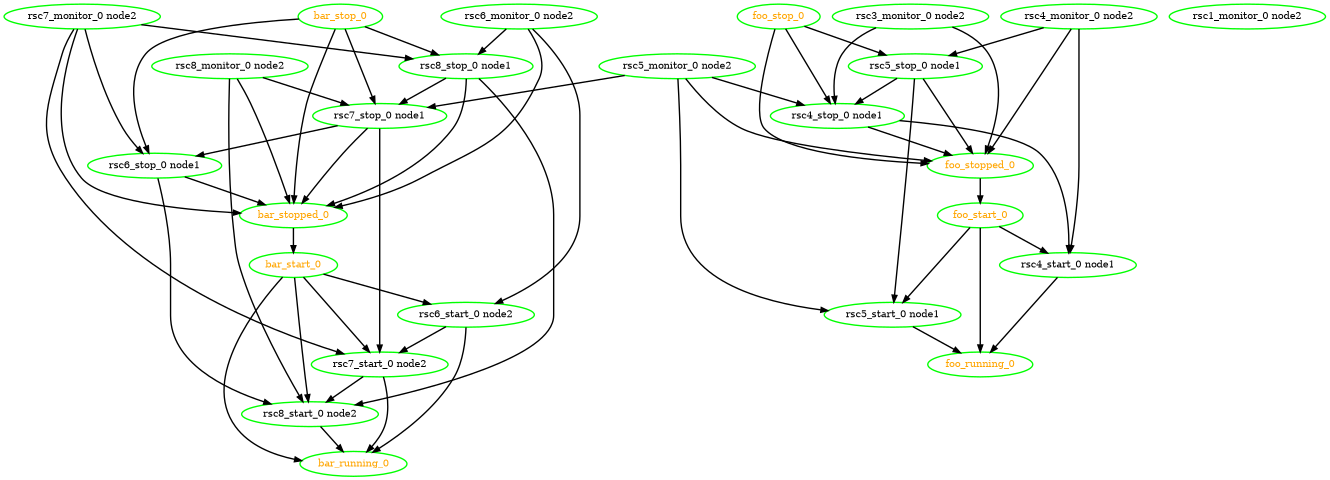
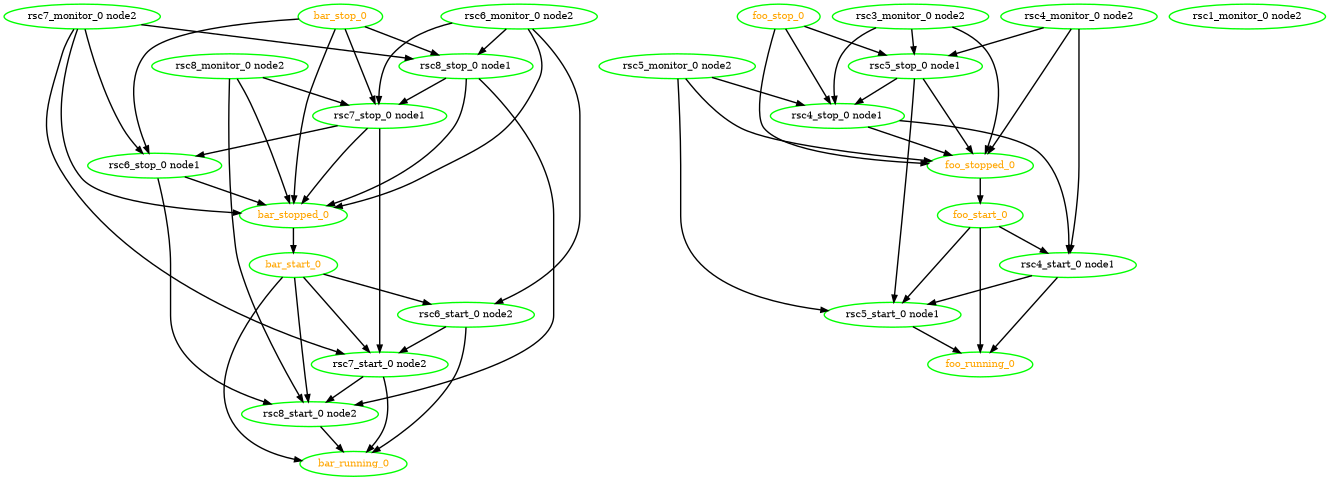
edge "rsc3_monitor_0 node2" -> "rsc5_stop_0 node1": added
edge "rsc5_monitor_0 node2" -> "rsc7_stop_0 node1": now "rsc6_monitor_0 node2" -> "rsc7_stop_0 node1"
edge "rsc4_start_0 node1" -> "rsc5_start_0 node1": added
